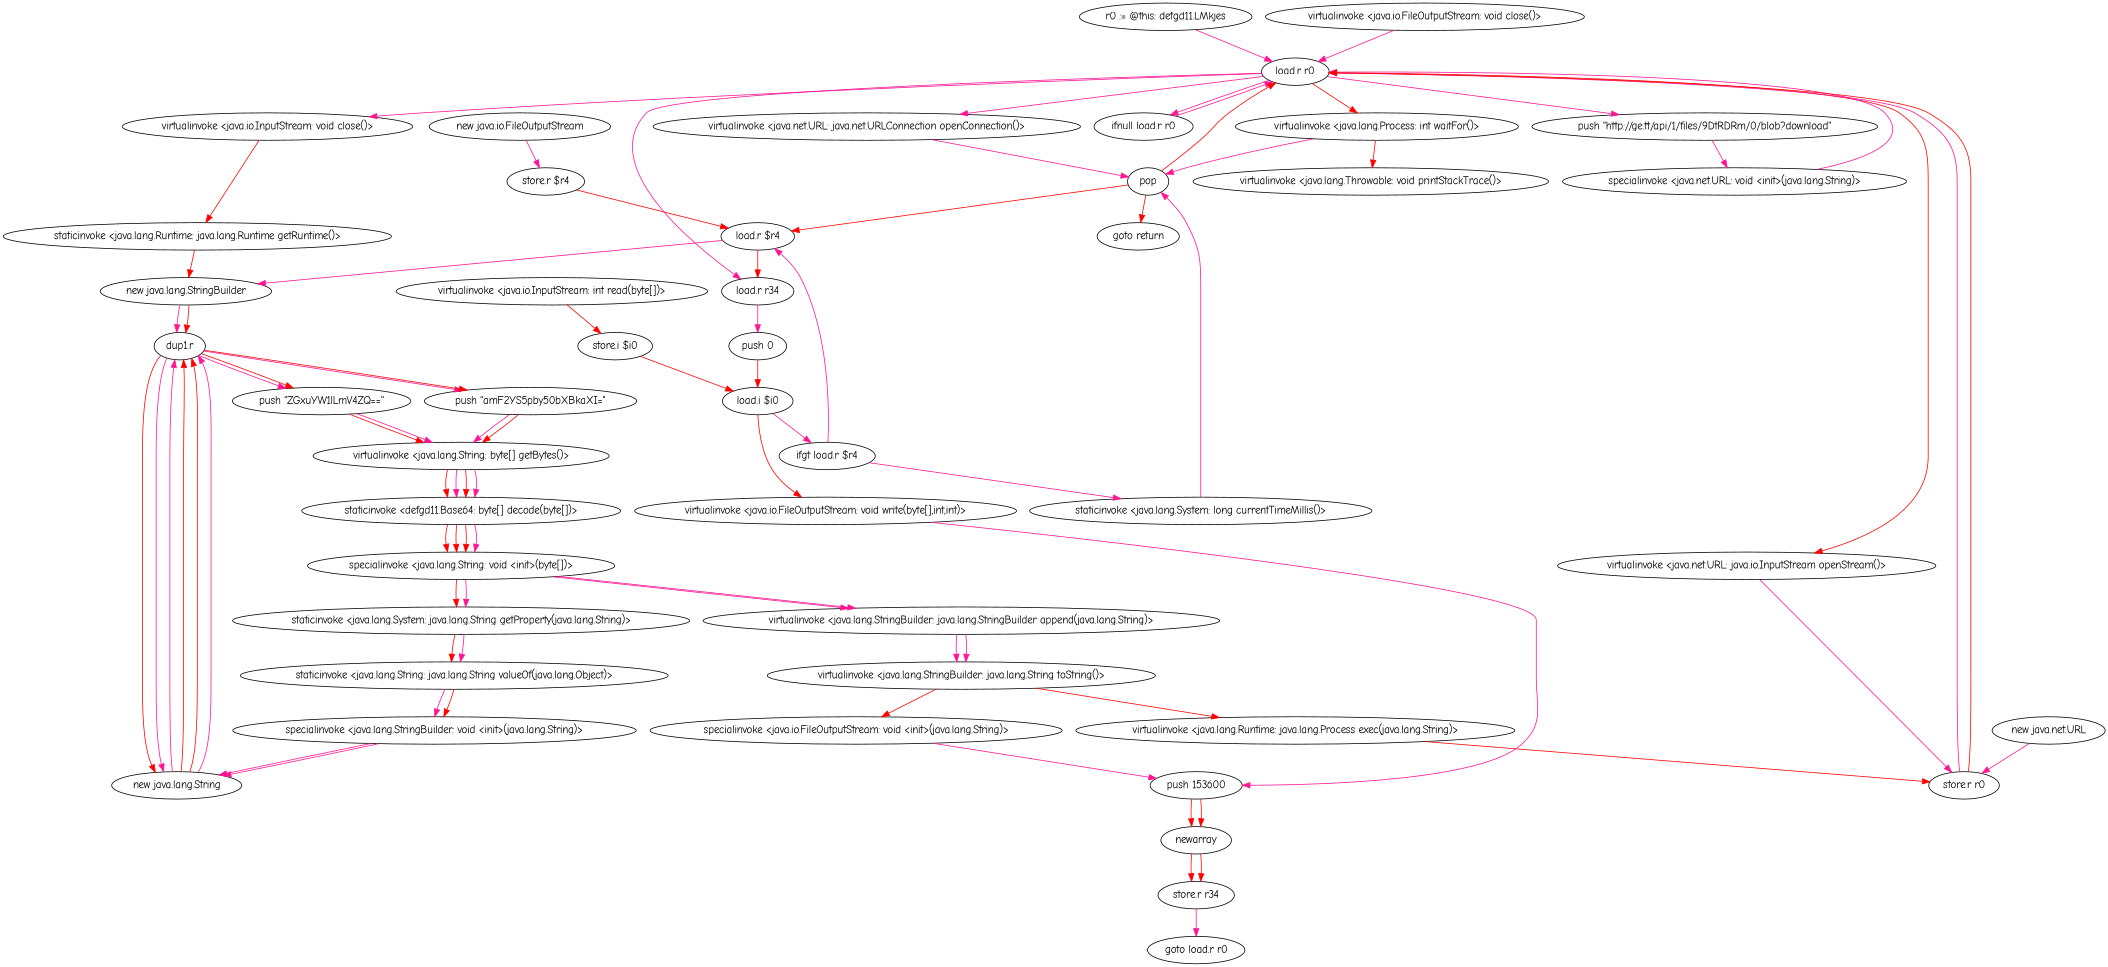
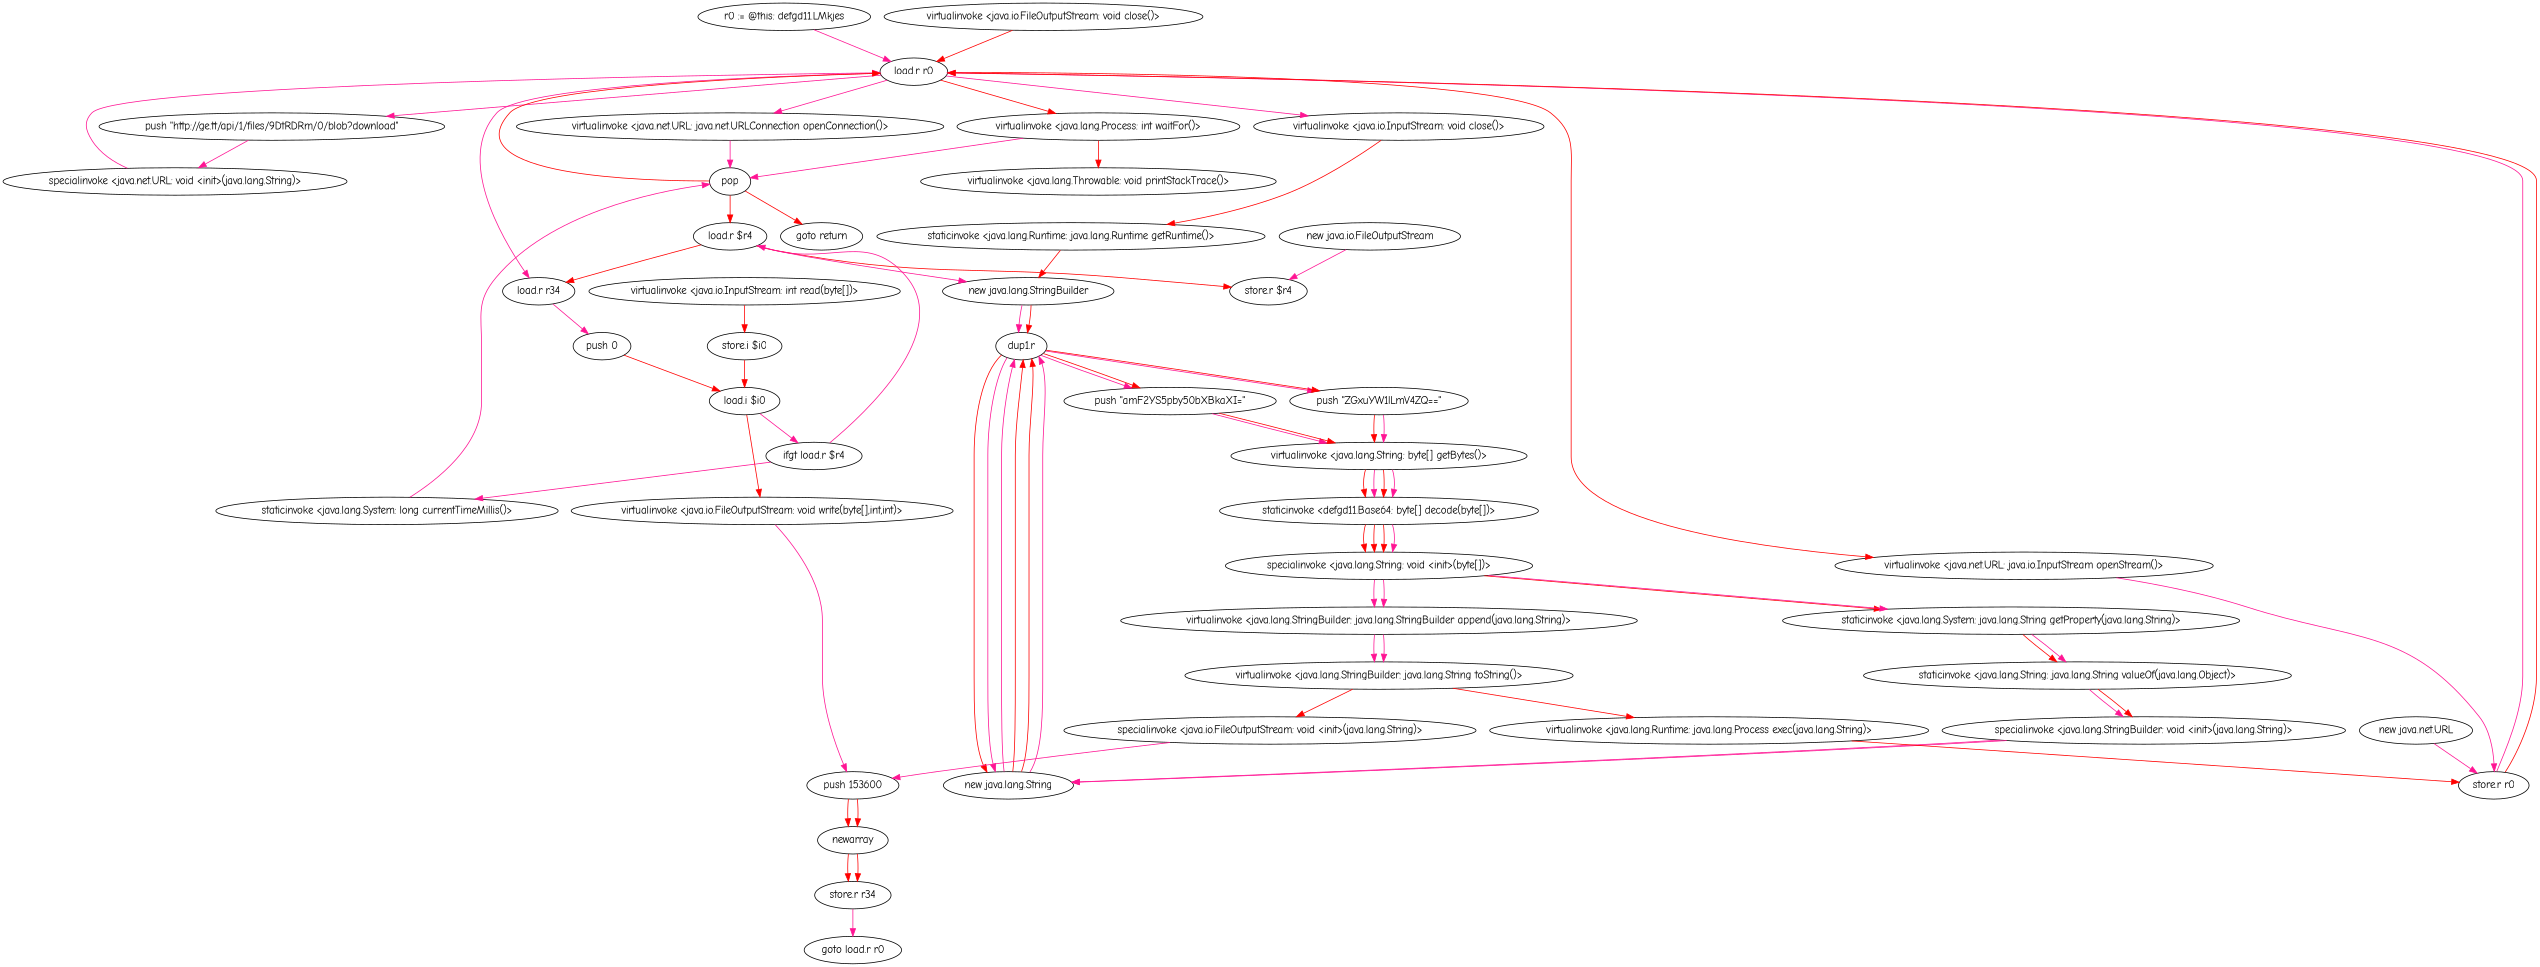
edge "virtualinvoke <java.io.FileOutputStream: void close()>" -> "load.r r0": color deeppink -> red
node "ifnull load.r r0": removed
edge "store.r $r4" -> "load.r $r4": reversed
